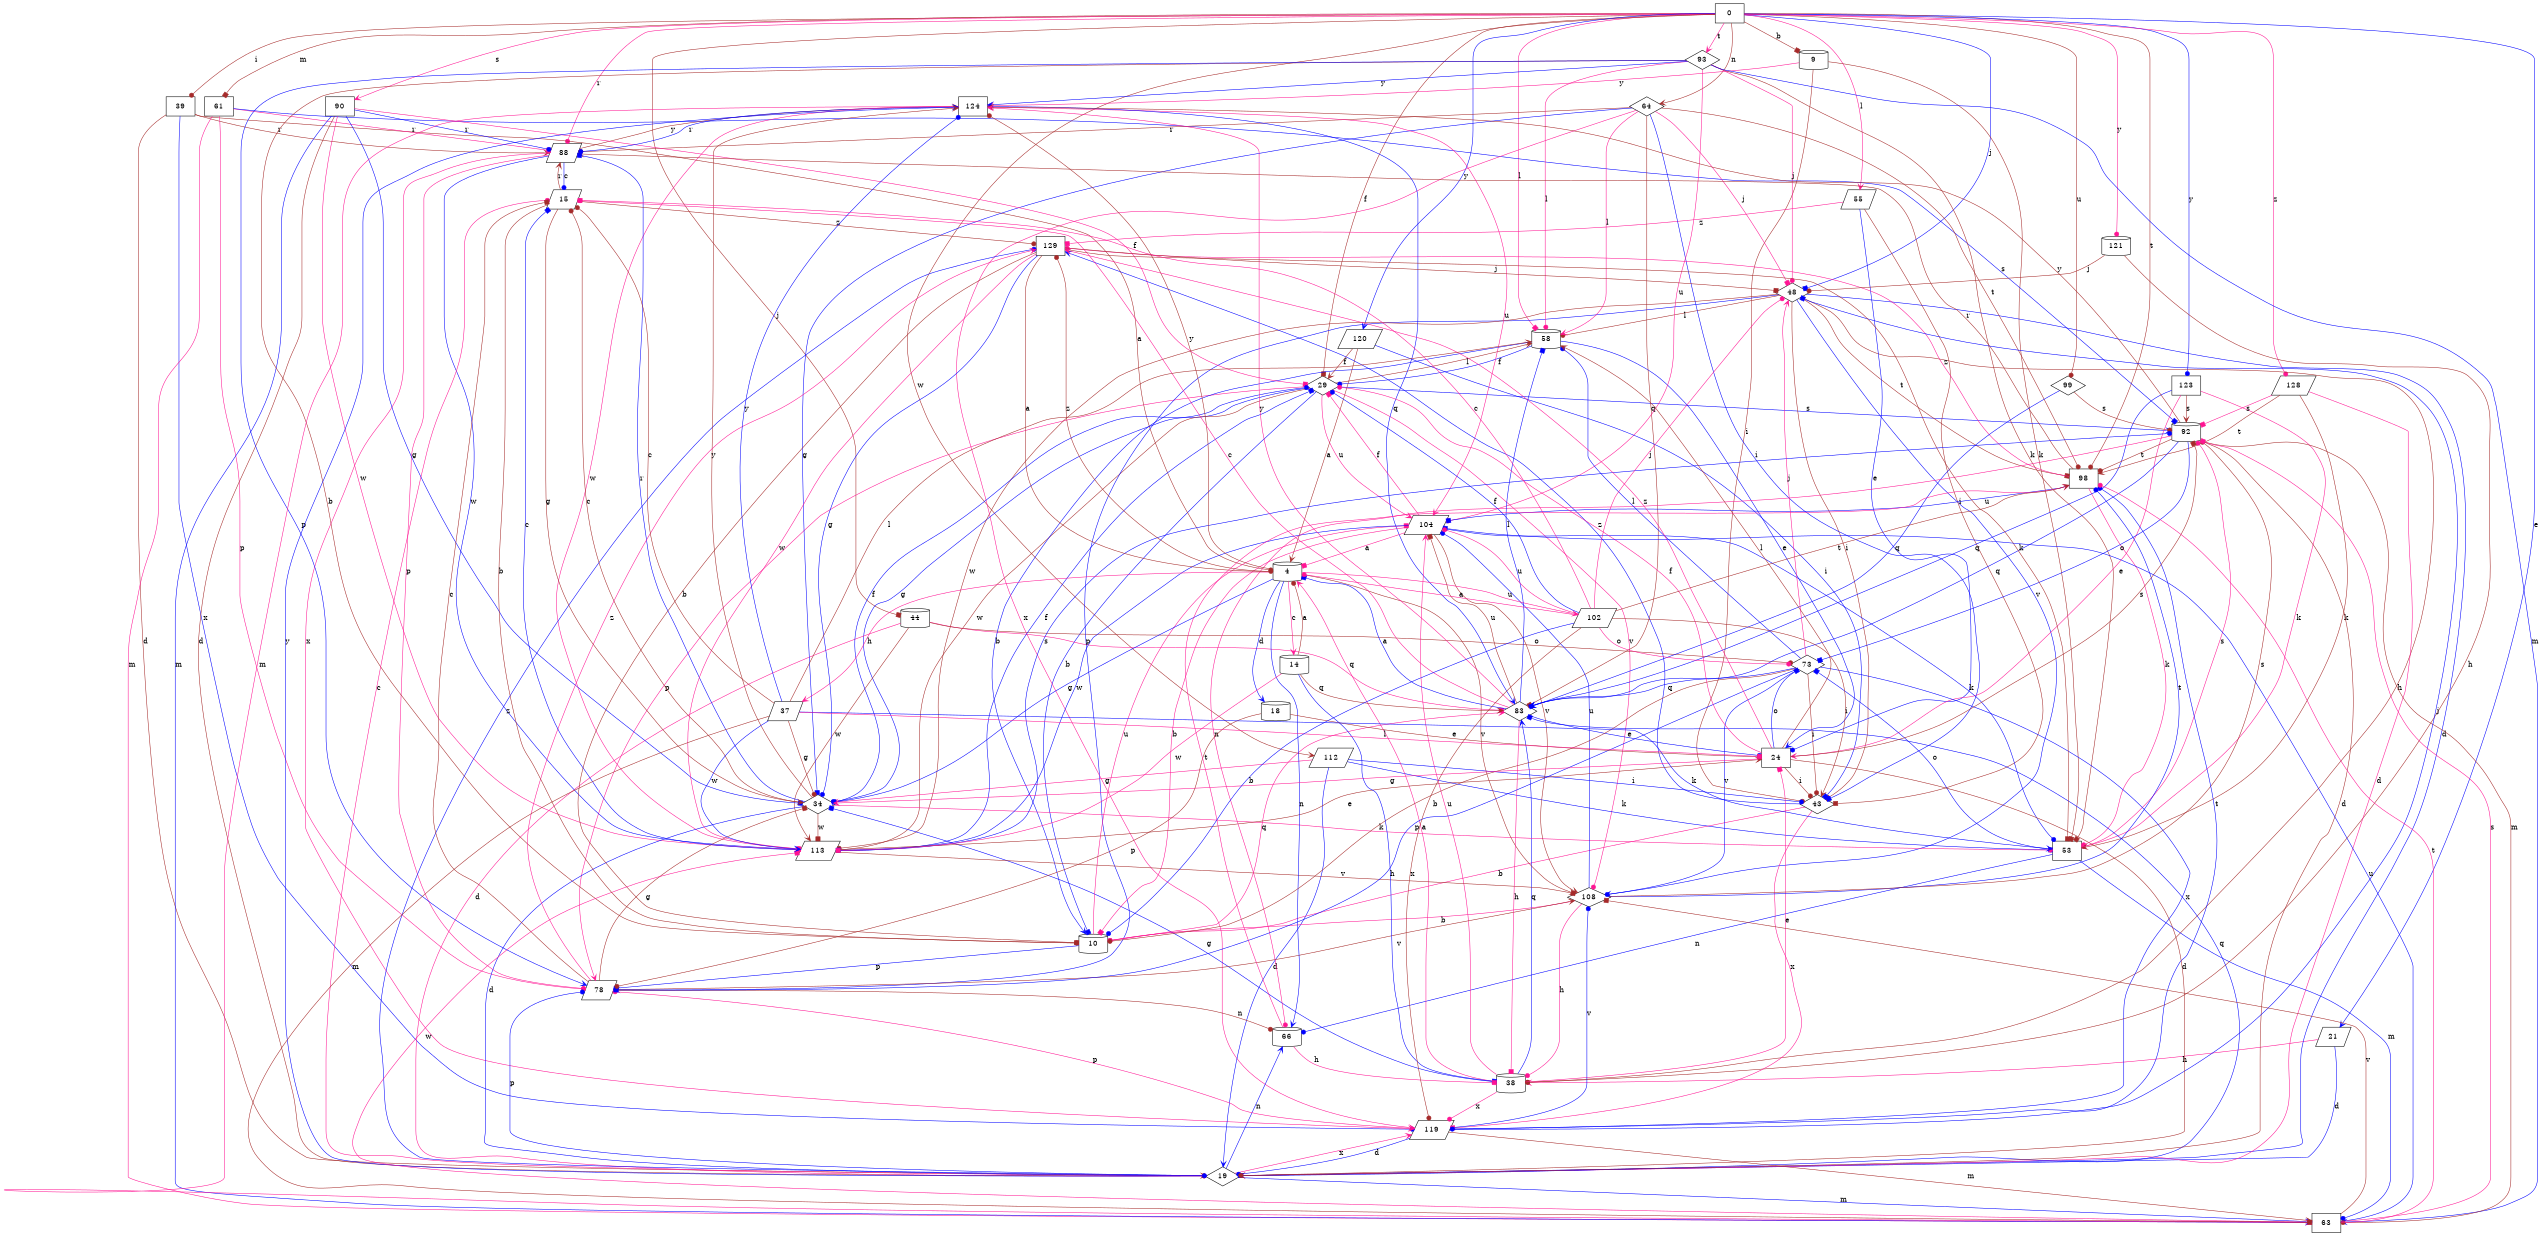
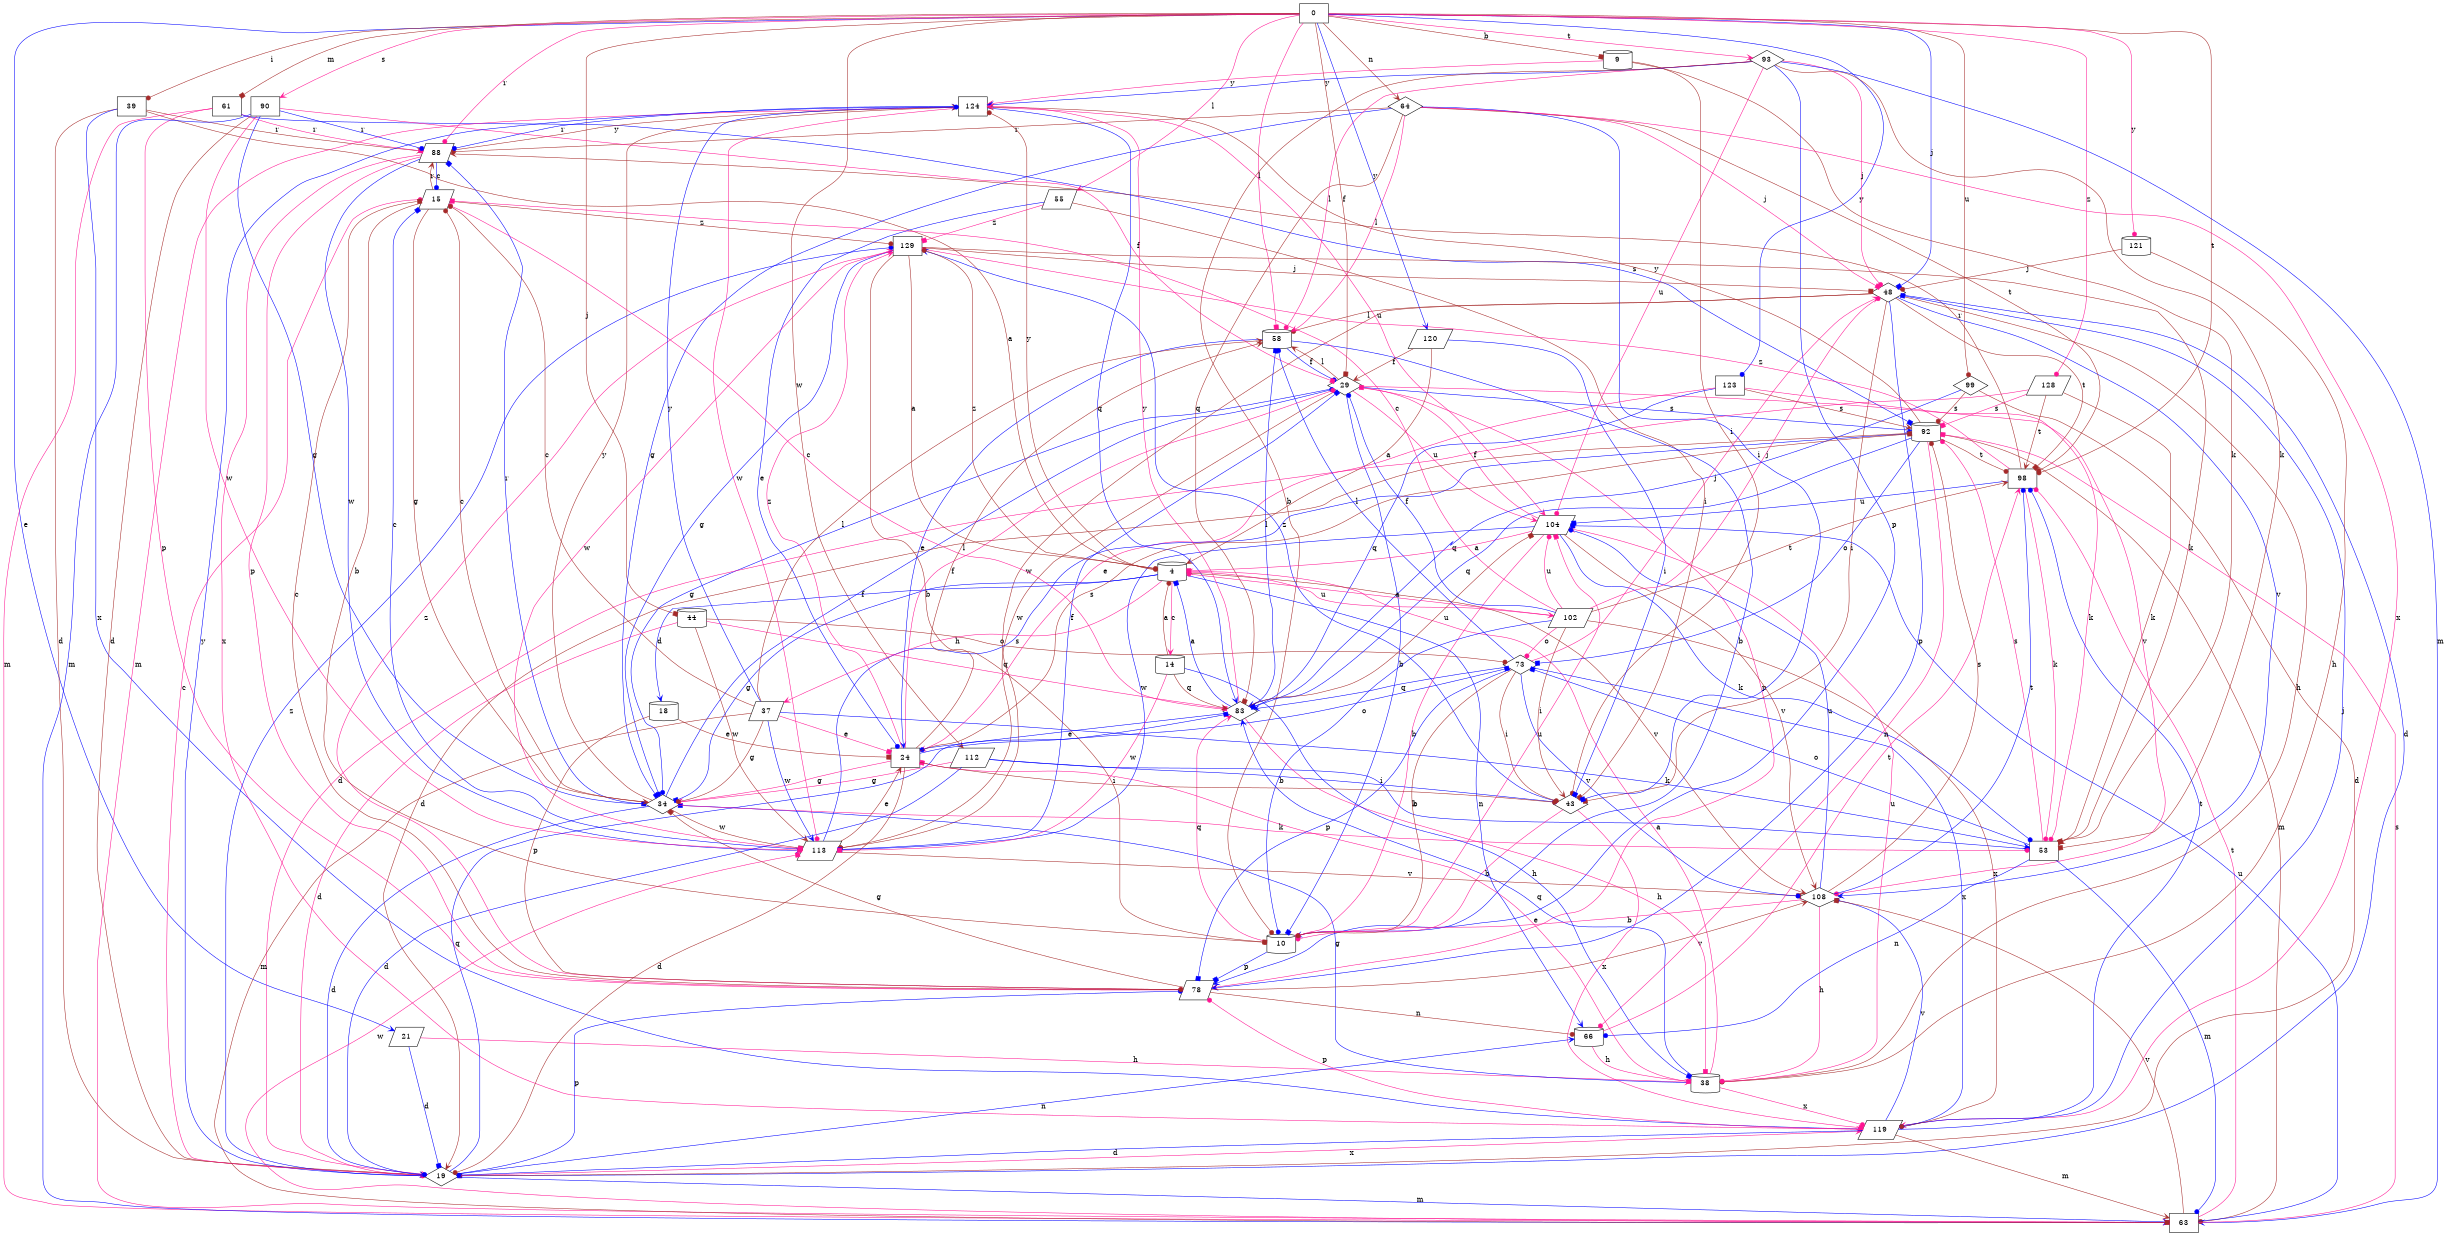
edge "37" -> "24": label "l" -> "e"
edge "99" -> "19": added, label "d"
